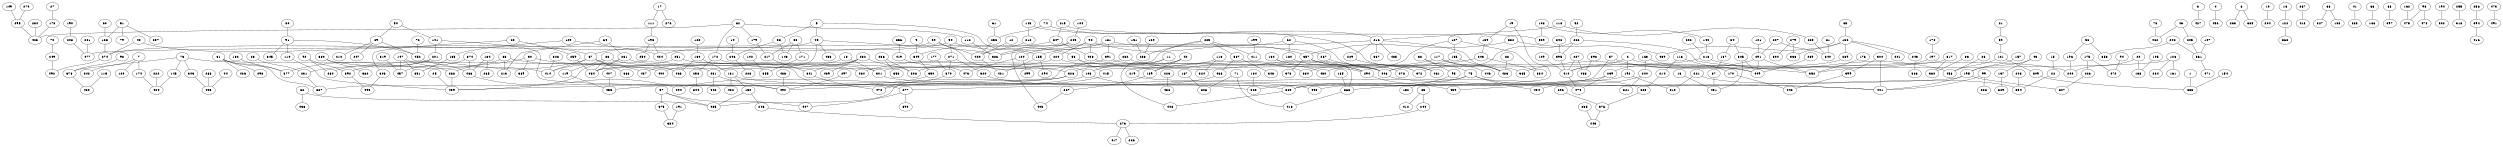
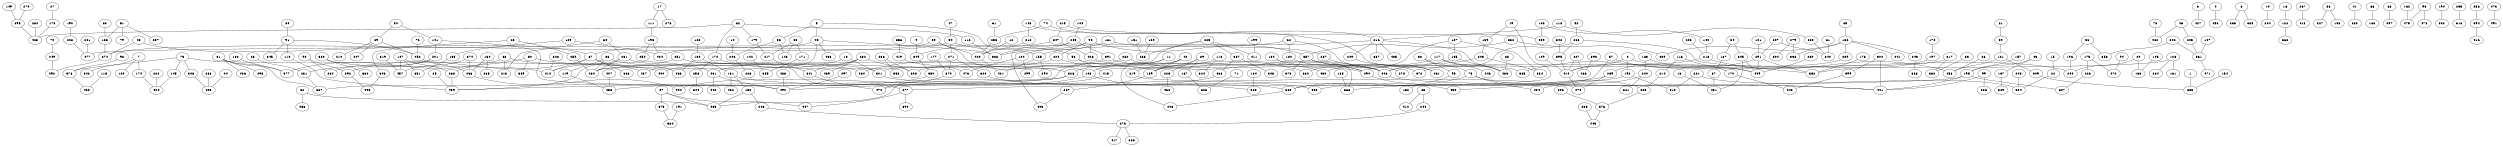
node "47": added
edge "181" -- "391": now "285" -- "391"
node "89": added
edge "75" -- "323": removed
node "413": removed
